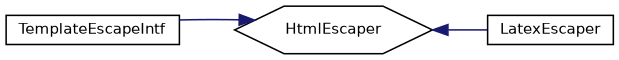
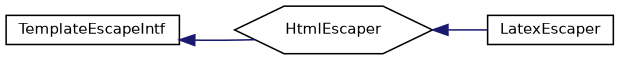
edge "TemplateEscapeIntf" -> "HtmlEscaper": reversed
